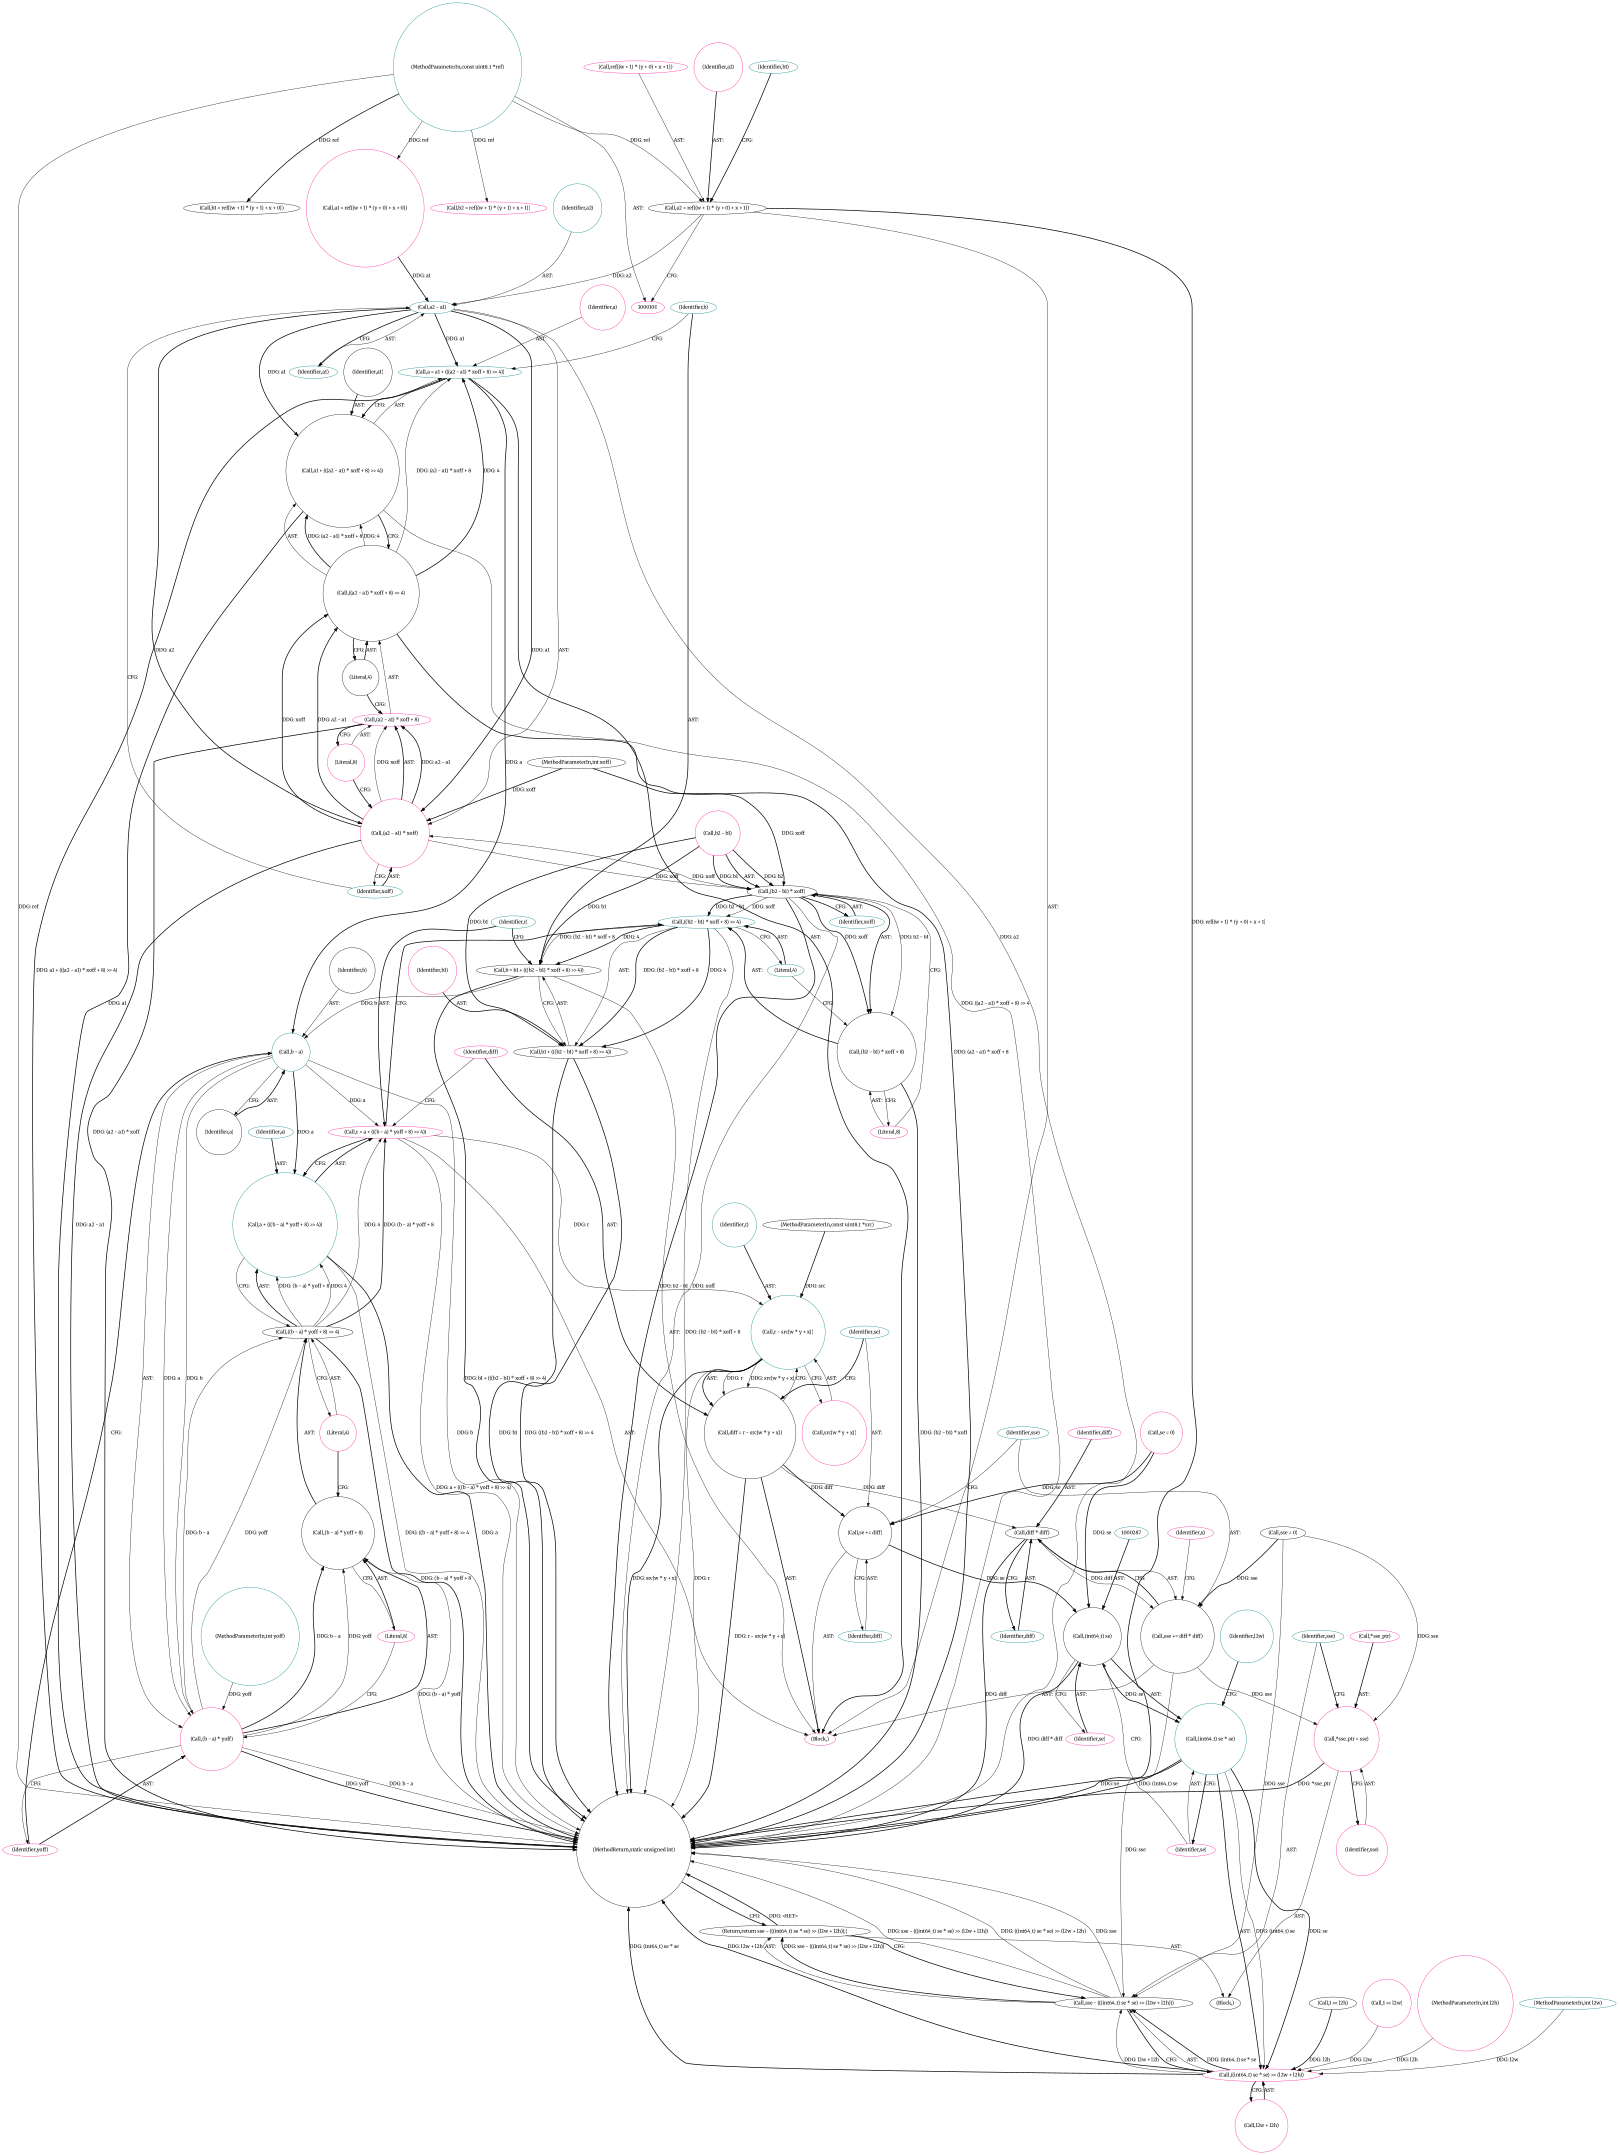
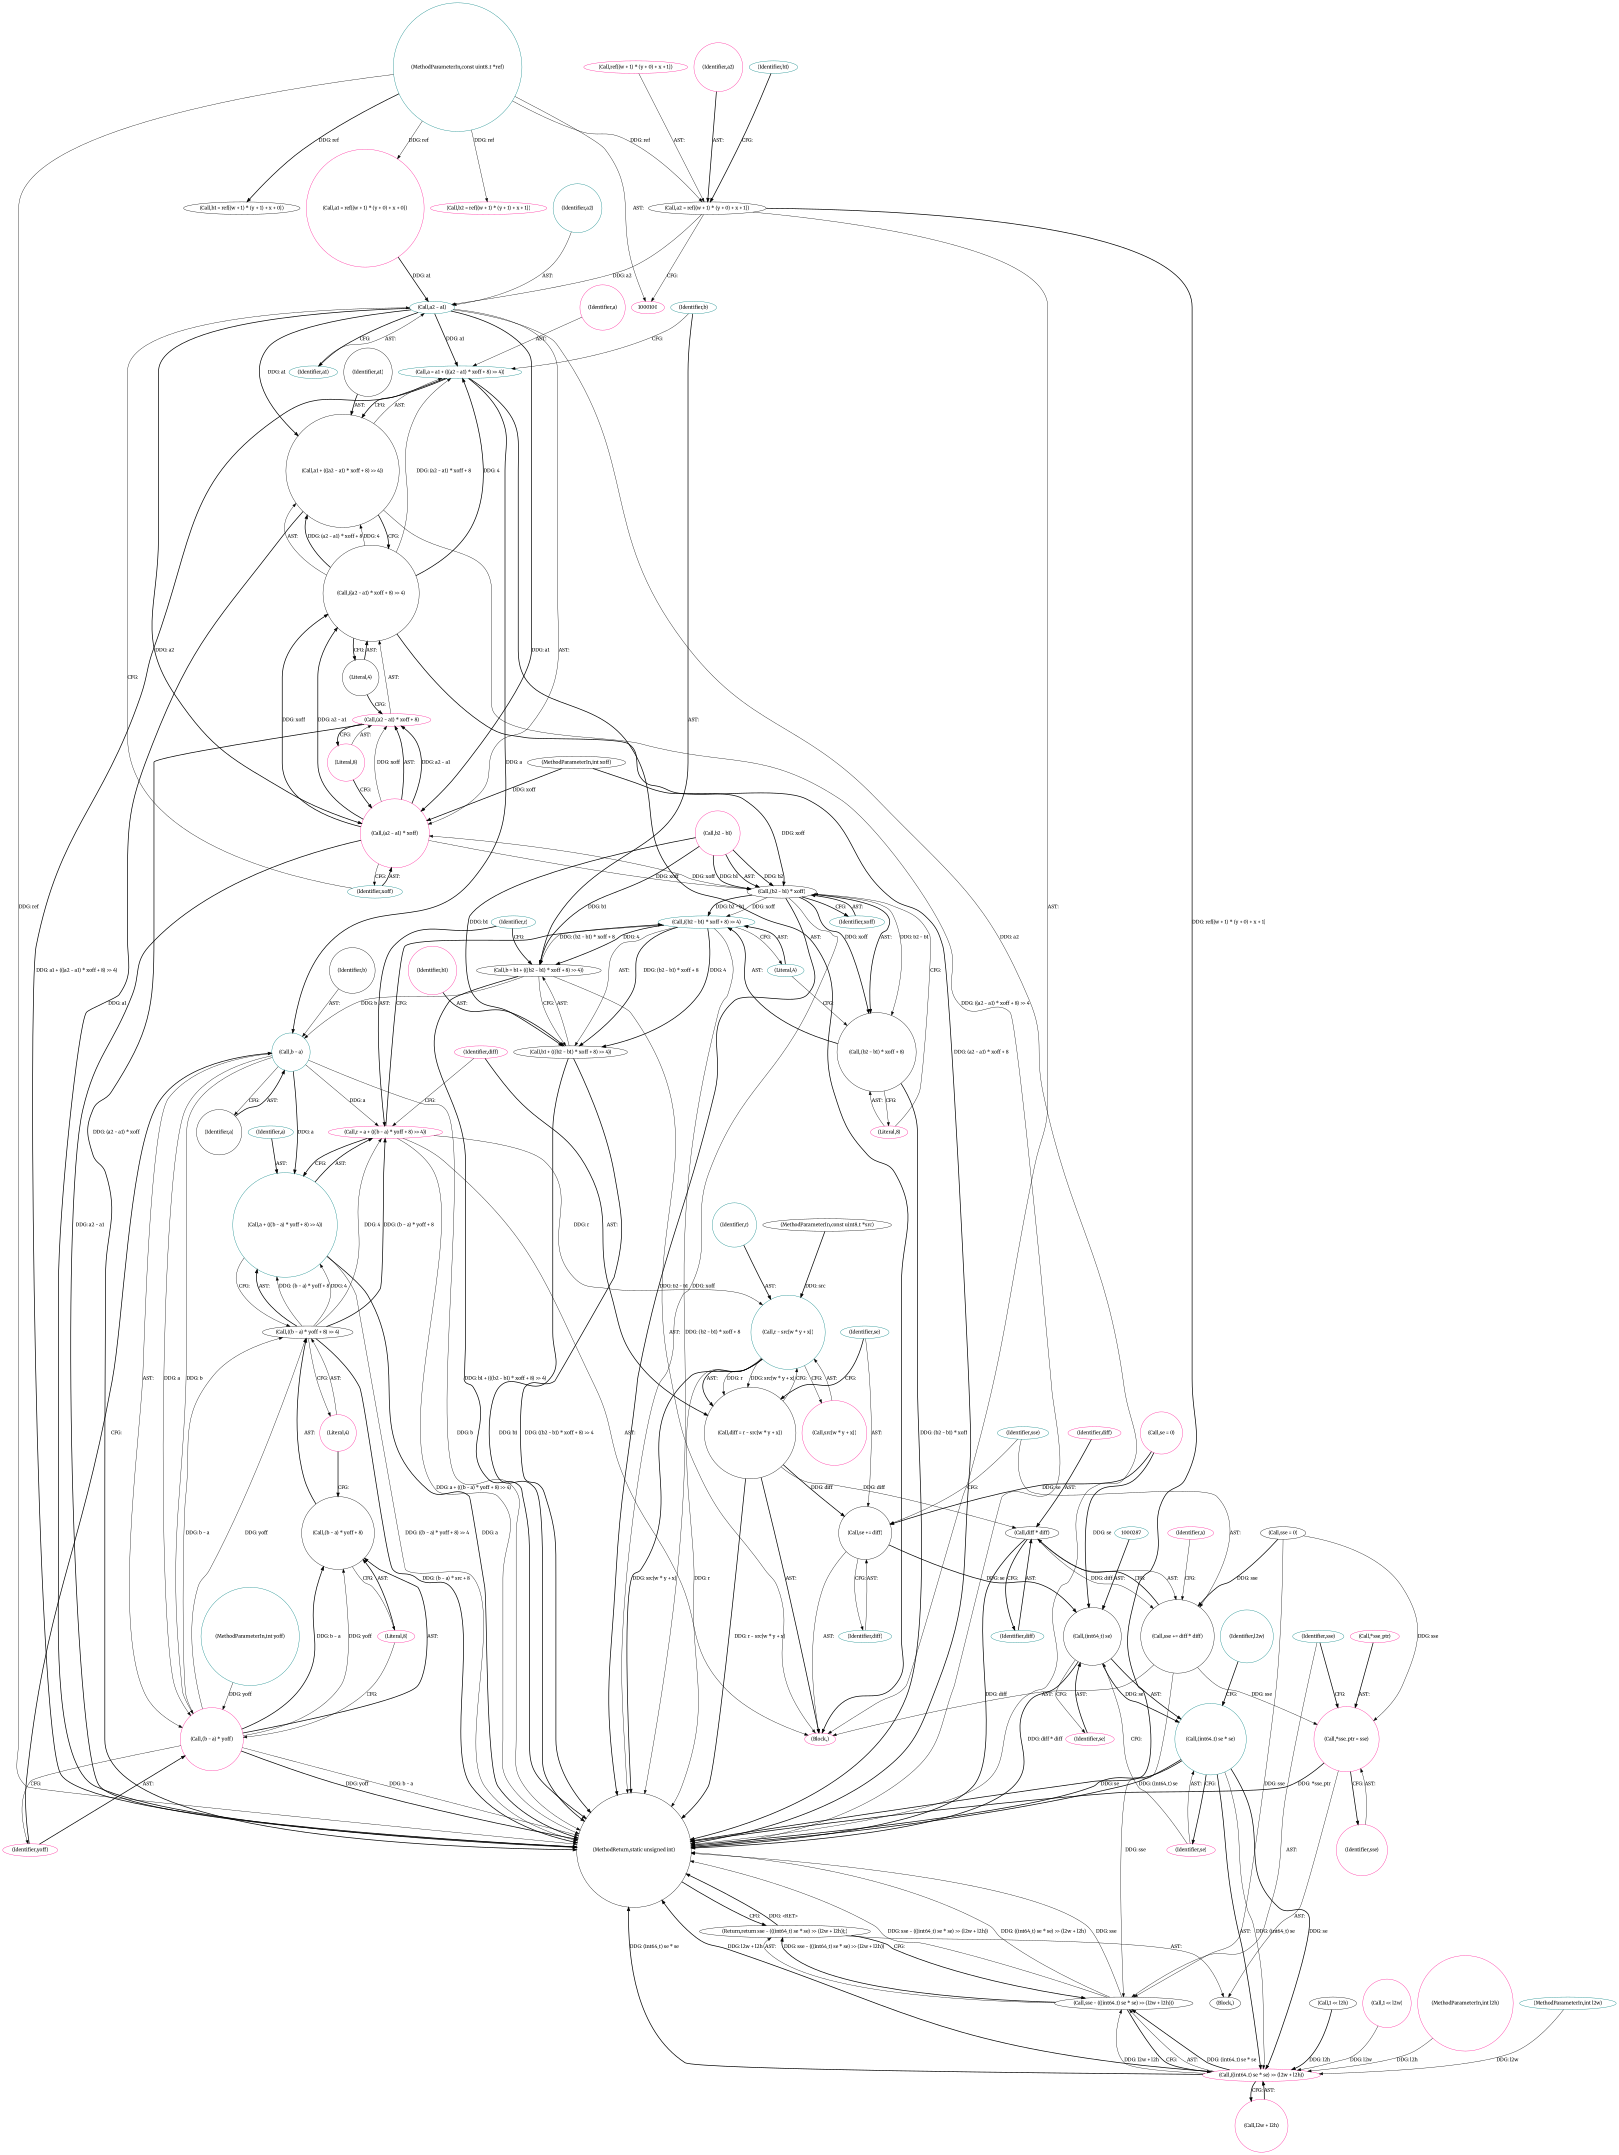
edge "(Call,((b - a) * yoff + 8) >> 4)" -> "(MethodReturn,static unsigned int)": label "DDG: (b - a) * yoff + 8" -> "DDG: (b - a) * src + 8"
edge "(Call,(b - a) * yoff + 8)" -> "(MethodReturn,static unsigned int)": removed, label "DDG: (b - a) * yoff"
